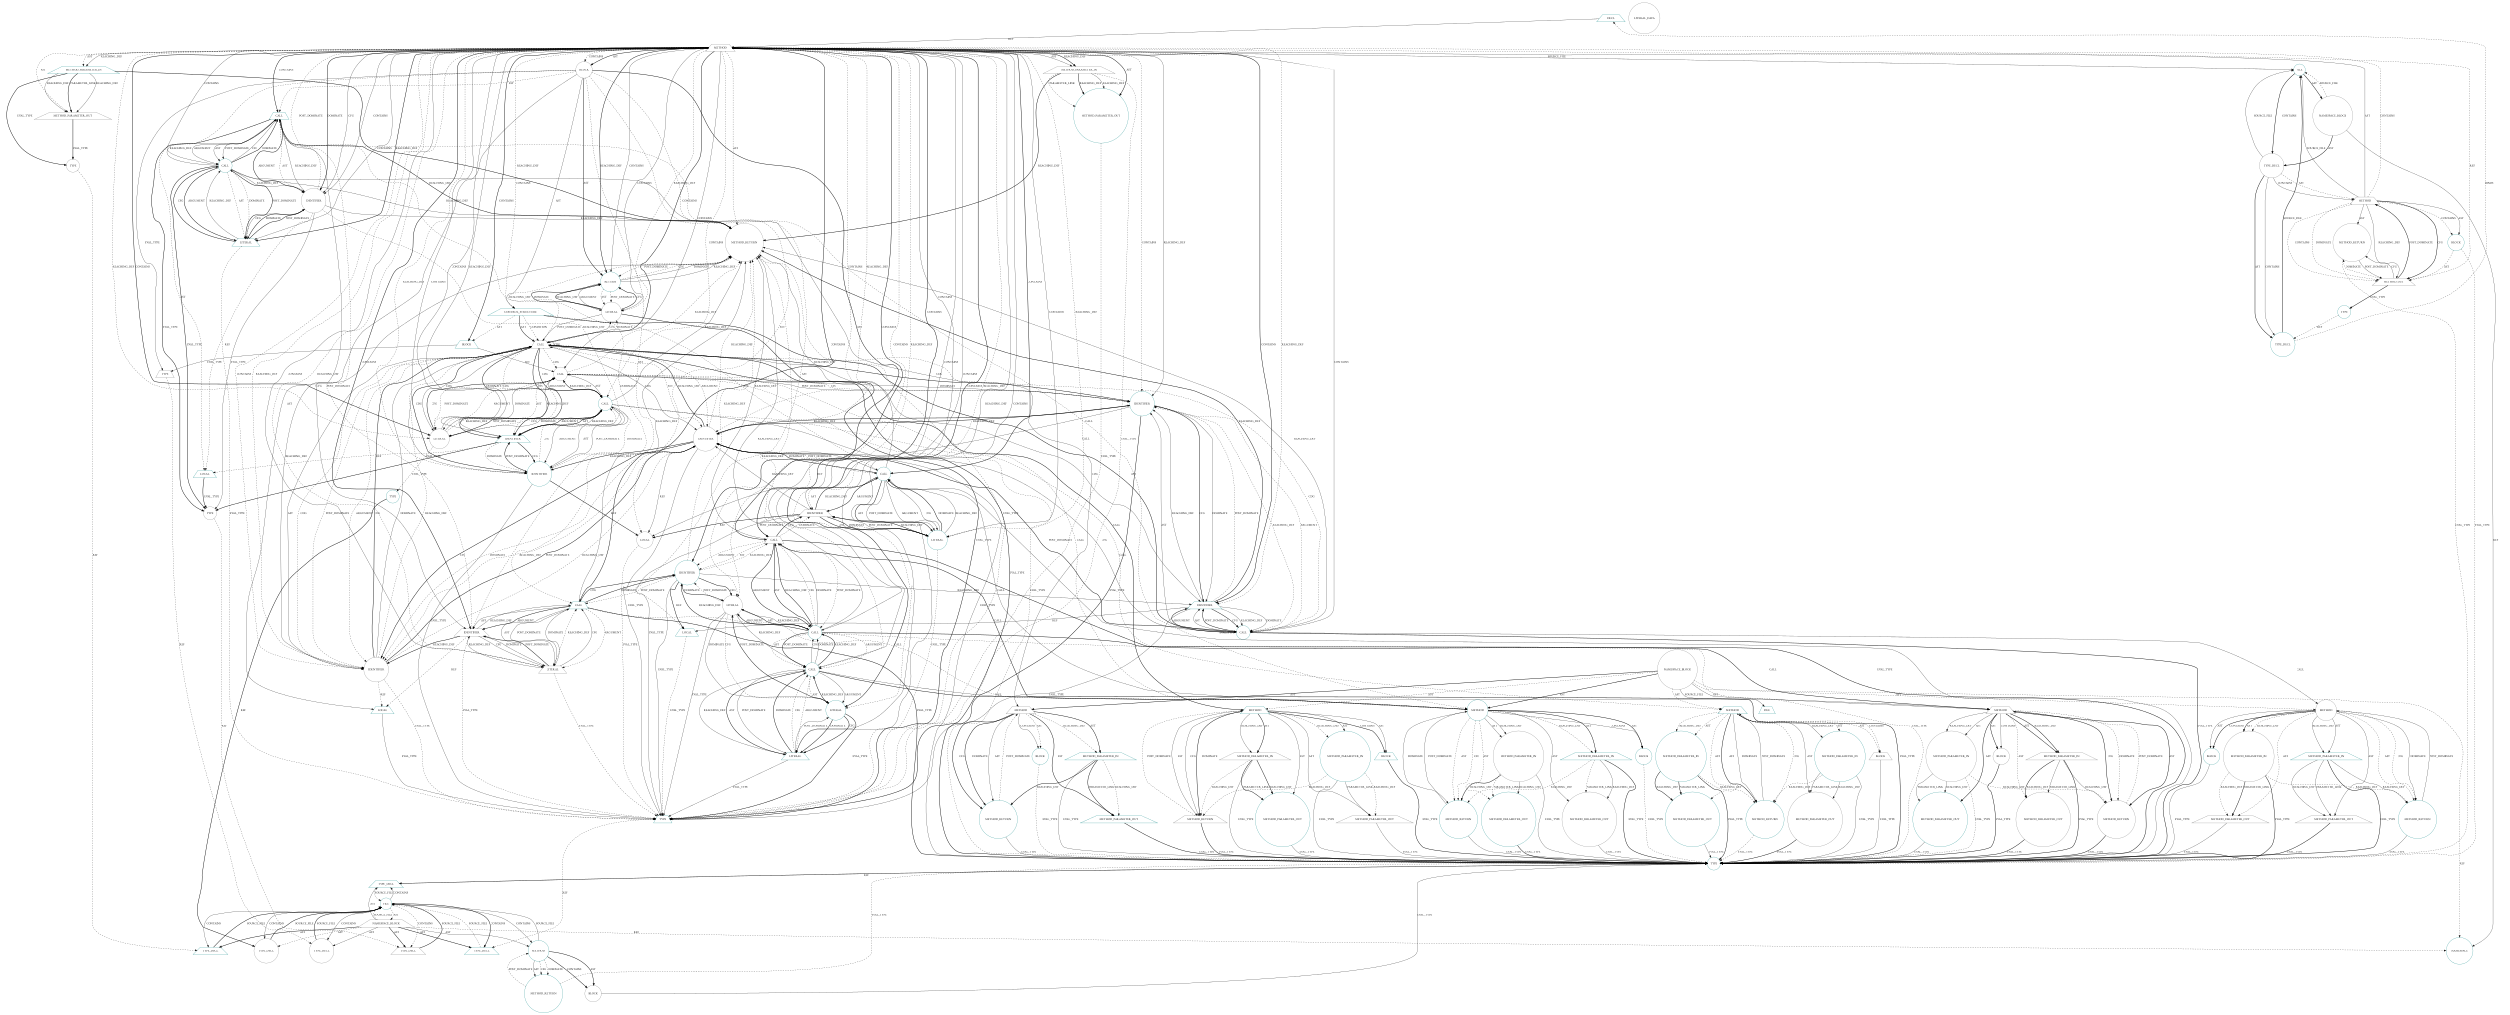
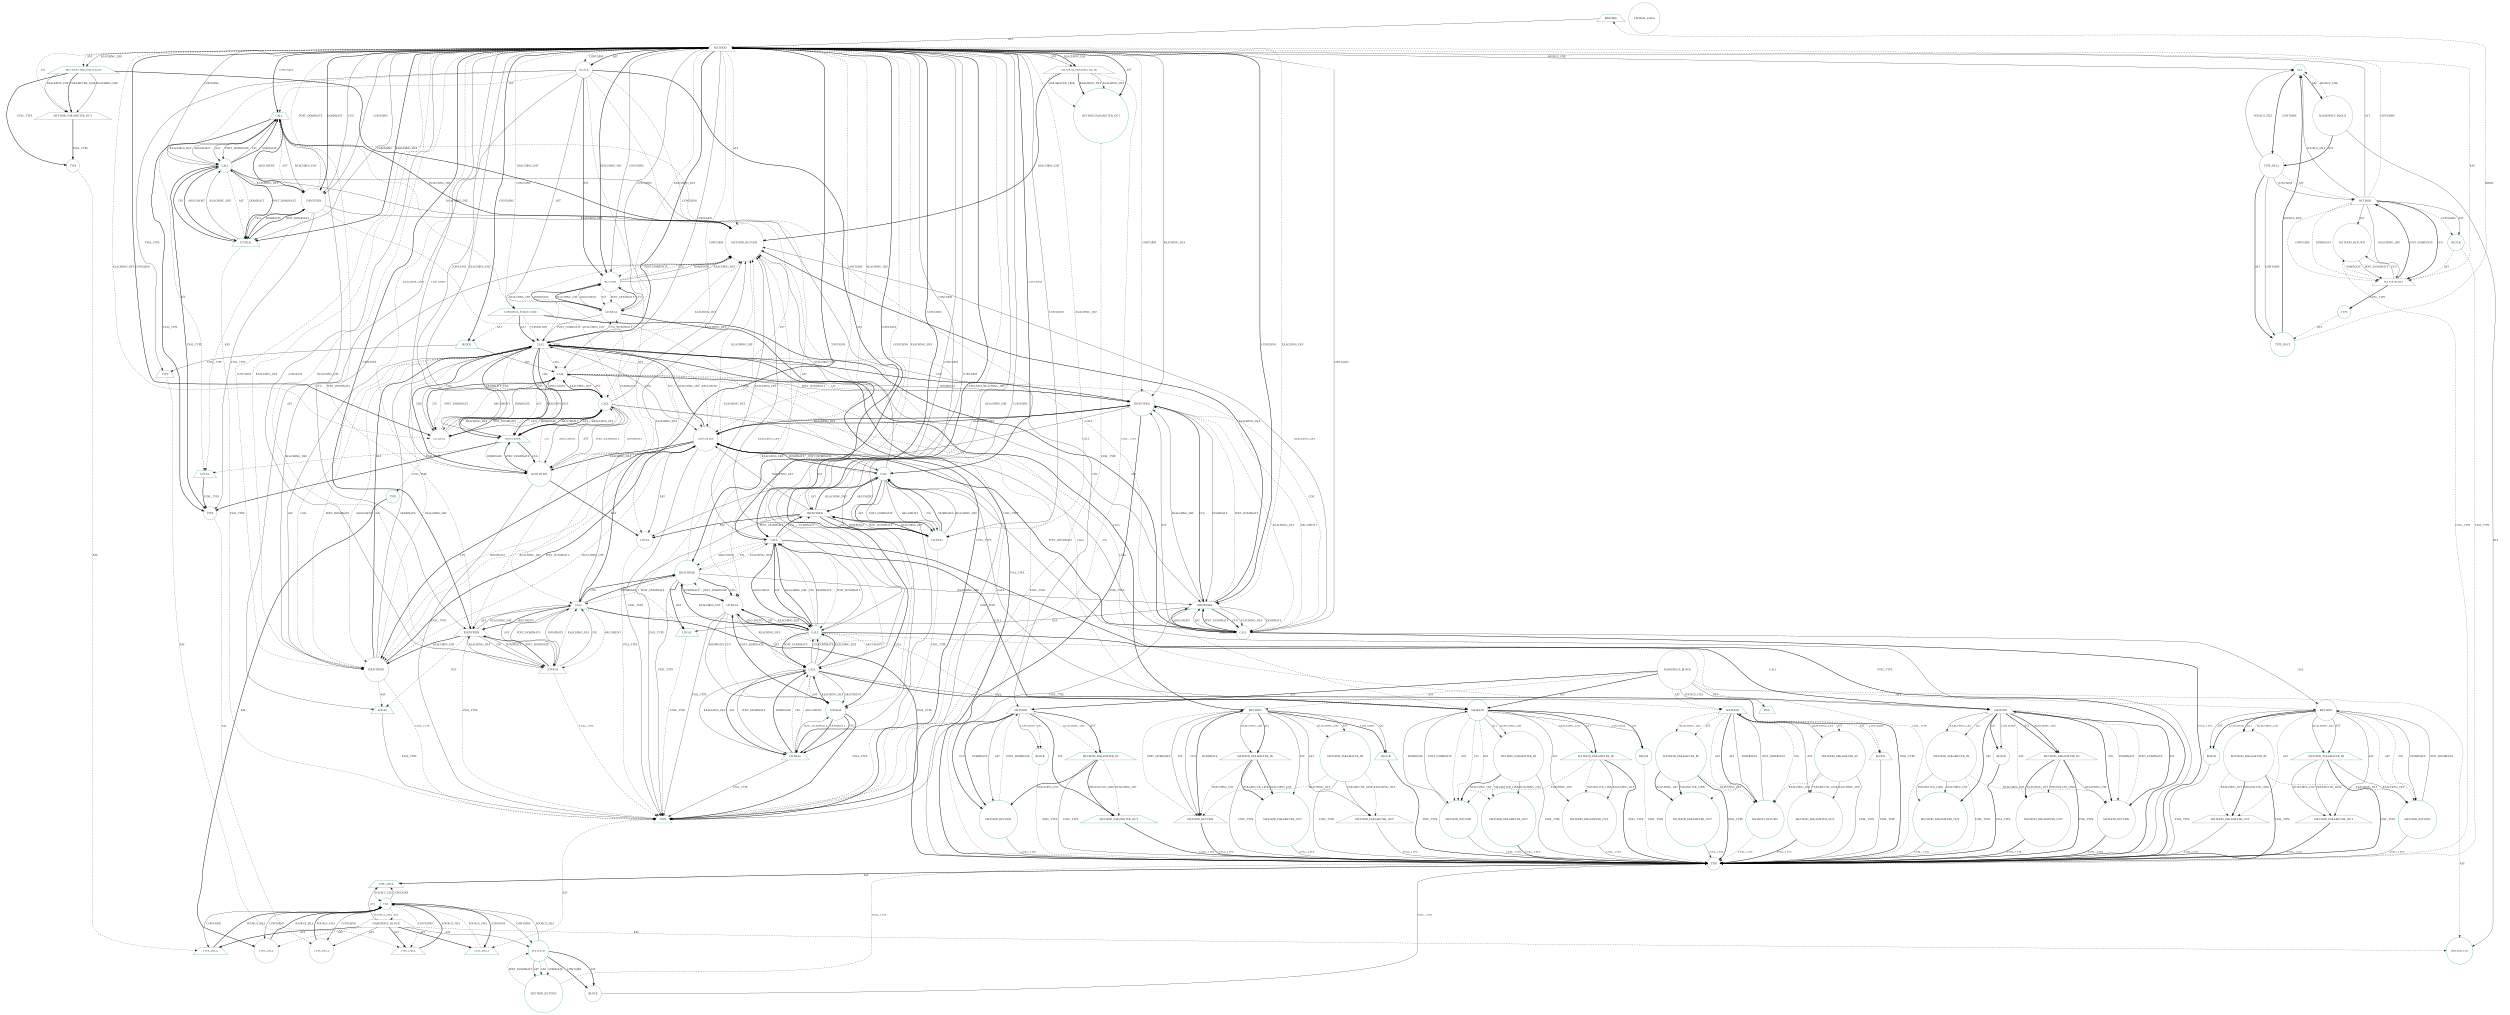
node "DECL": label "DECL" -> "BINDING"
node "METHOD_OUT": label "METHOD_OUT" -> "METHOD_REF"
node "NAMESPACE": label "NAMESPACE" -> "PARAMETER"
